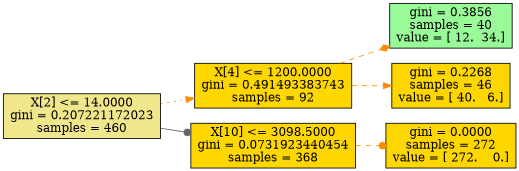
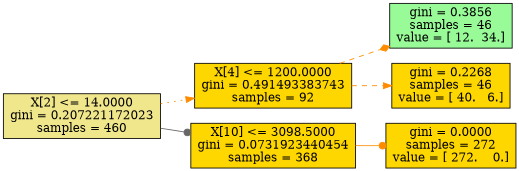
node "gini = 0.3856 samples = 40 value = [ 12.  34.]": label "gini = 0.3856 samples = 40 value = [ 12.  34.]" -> "gini = 0.3856 samples = 46 value = [ 12.  34.]"
edge "X[10] <= 3098.5000 gini = 0.0731923440454 samples = 368" -> "gini = 0.0000 samples = 272 value = [ 272.    0.]": style dashed -> solid
